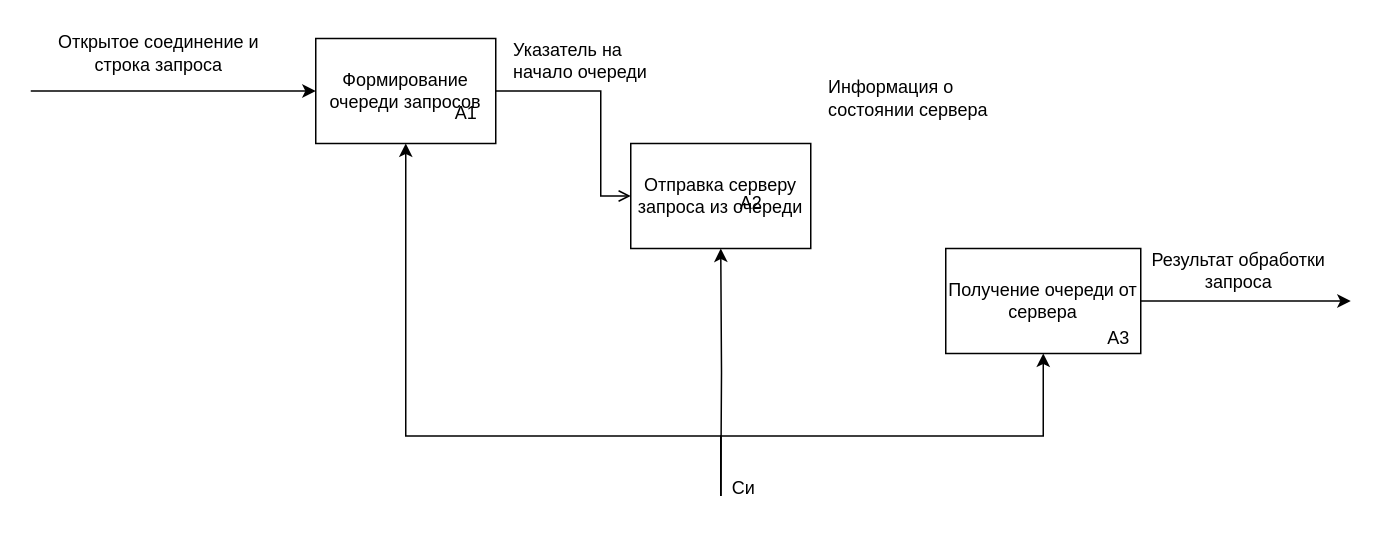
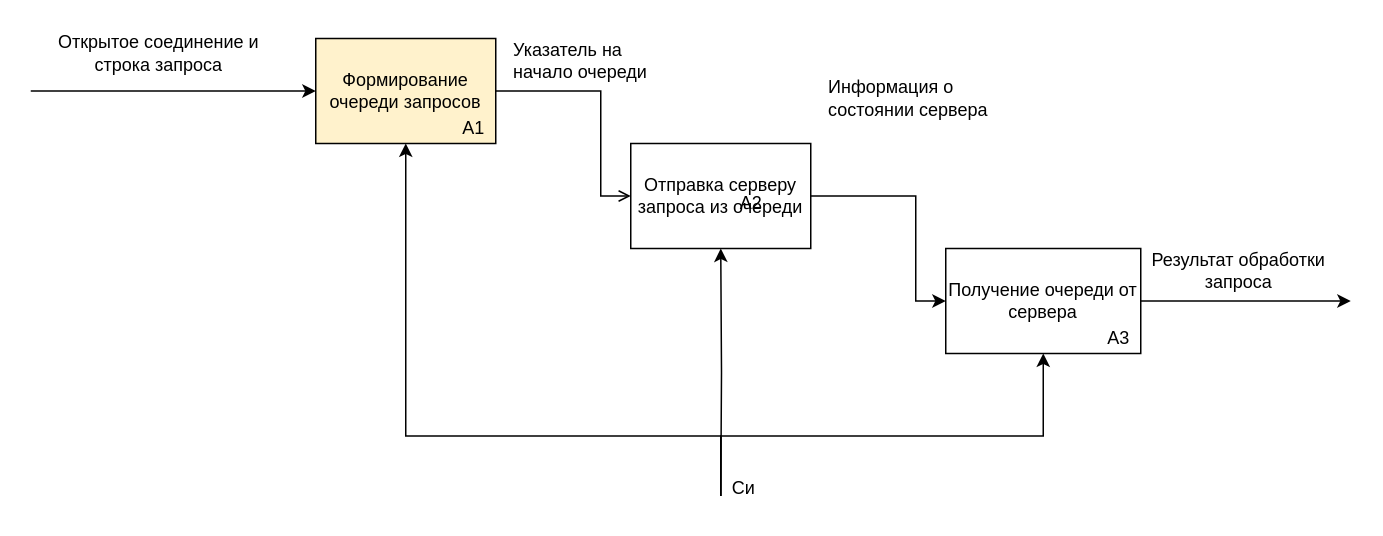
node "Формирование очереди запросов": fillcolor #ffffff -> #fff2cc
node "А1": moved (466, 113) -> (473, 128)
edge "Отправка серверу запроса из очереди" -> "Получение очереди от сервера": added
